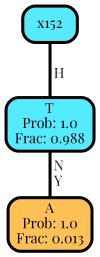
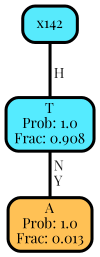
node "x152": label "x152" -> "x142"
node "T Prob: 1.0 Frac: 0.988": label "T Prob: 1.0 Frac: 0.988" -> "T Prob: 1.0 Frac: 0.908"
